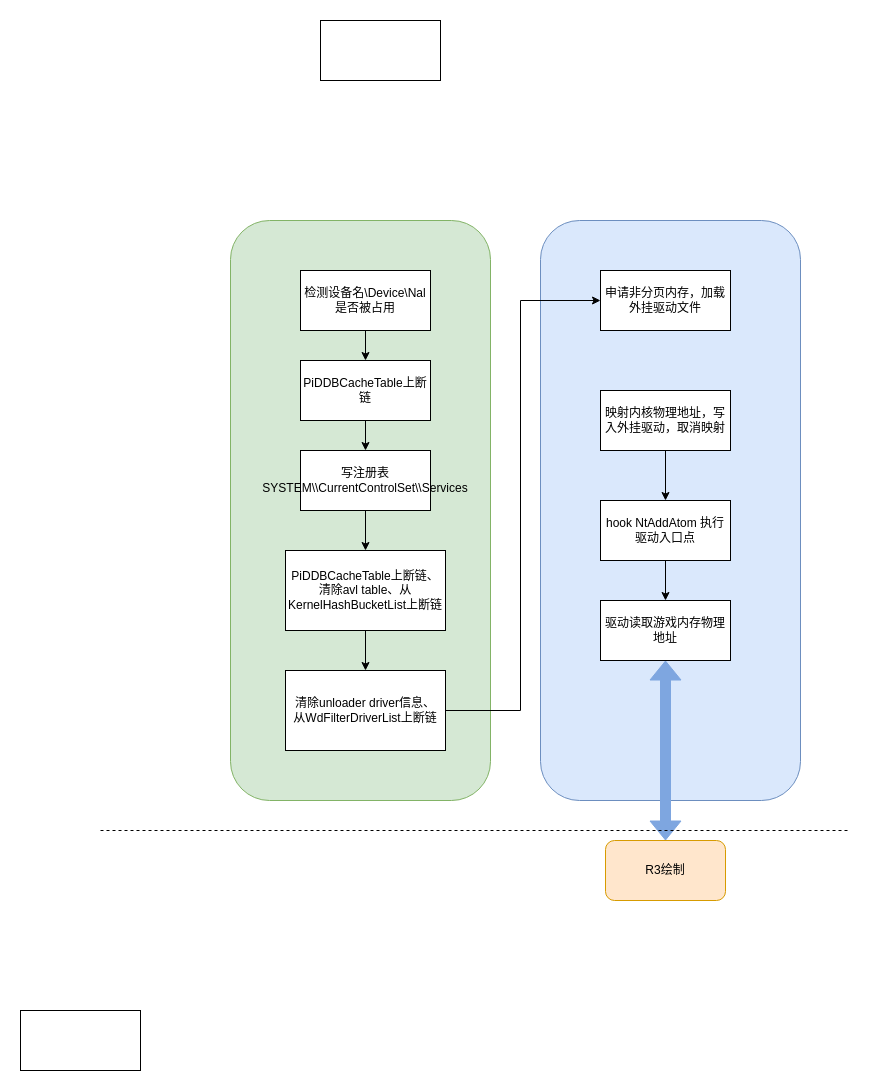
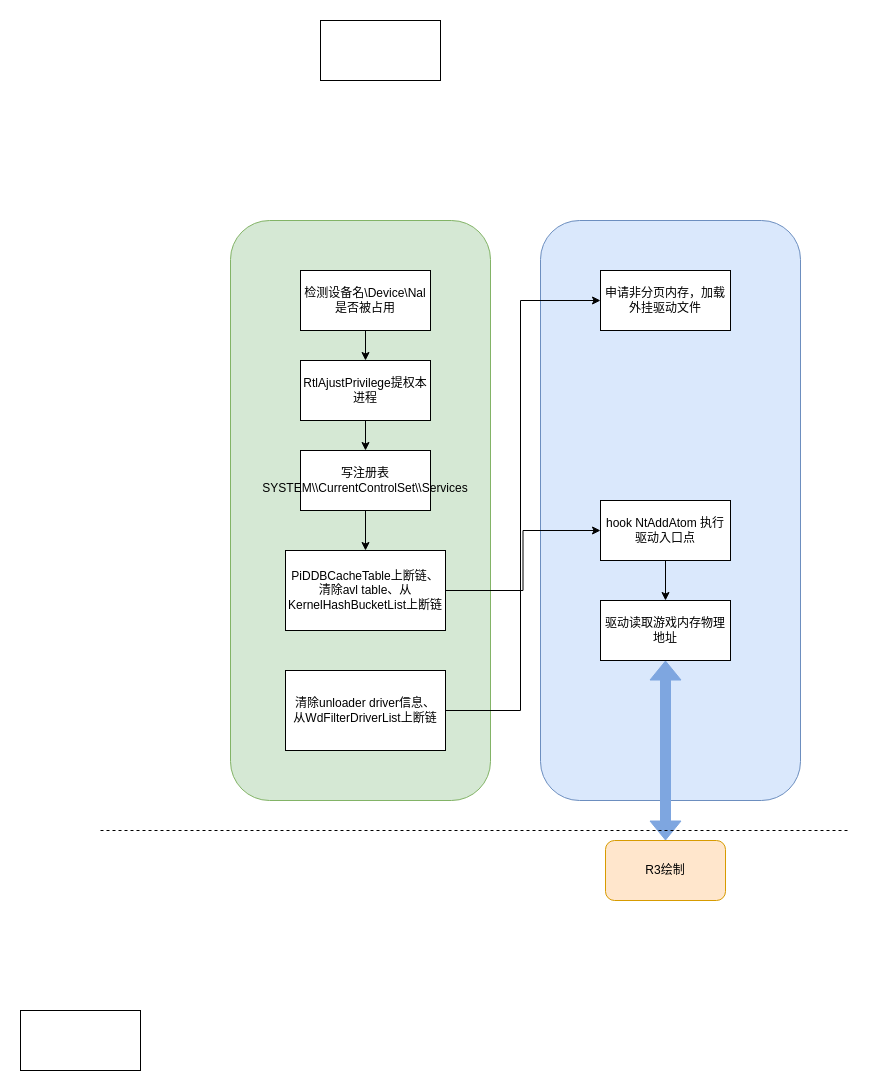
node "PiDDBCacheTable上断链": label "PiDDBCacheTable上断链" -> "RtlAjustPrivilege提权本进程"
node "映射内核物理地址，写入外挂驱动，取消映射": removed
edge "映射内核物理地址，写入外挂驱动，取消映射" -> "hook NtAddAtom 执行驱动入口点": removed
edge "PiDDBCacheTable上断链、清除avl table、从KernelHashBucketList上断链" -> "清除unloader driver信息、 从WdFilterDriverList上断链": now "PiDDBCacheTable上断链、清除avl table、从KernelHashBucketList上断链" -> "hook NtAddAtom 执行驱动入口点"
